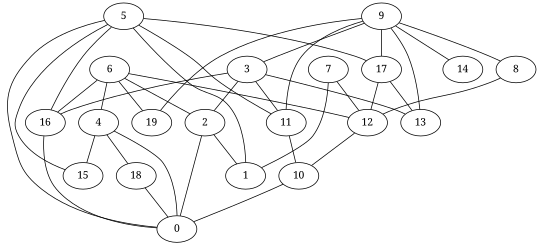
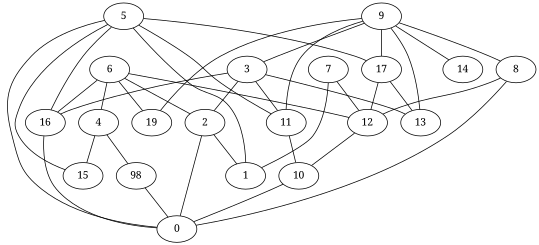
edge "4" -- "0": now "8" -- "0"
node "18": label "18" -> "98"
